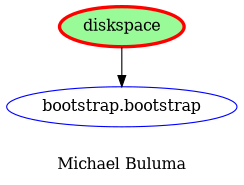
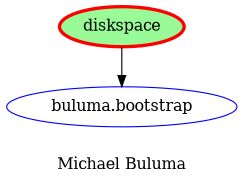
node "bootstrap.bootstrap": label "bootstrap.bootstrap" -> "buluma.bootstrap"
